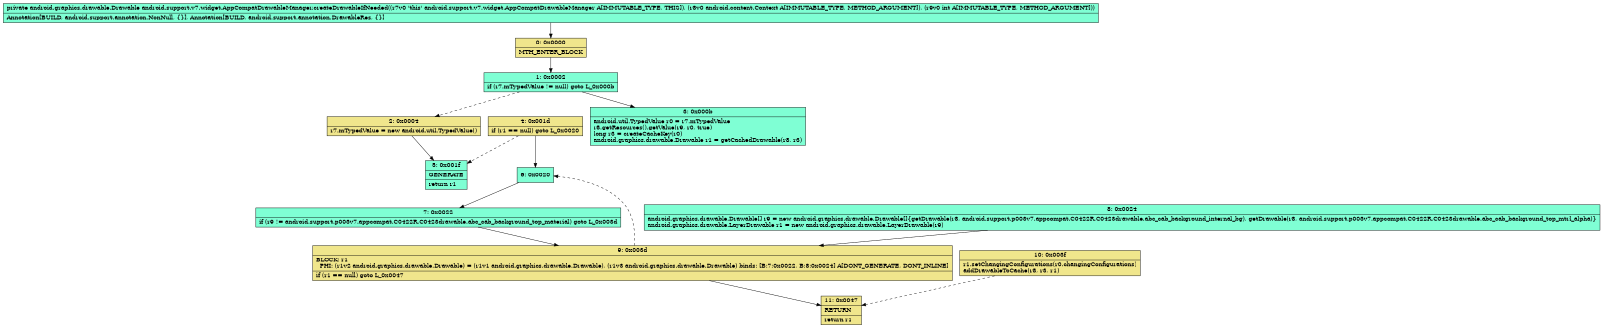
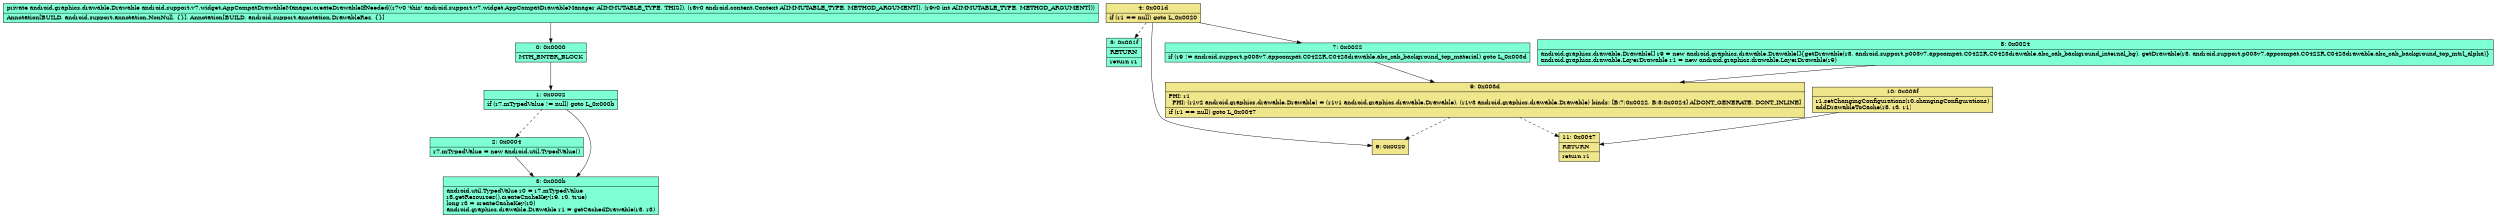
node "0: 0x0000": fillcolor khaki -> aquamarine
node "2: 0x0004": fillcolor khaki -> aquamarine
node "3: 0x000b": text "r8.getResources().getValue(r9, r0, true)" -> "r8.getResources().createCacheKey(r9, r0, true)"
edge "2: 0x0004" -> "5: 0x001f": now "2: 0x0004" -> "3: 0x000b"
node "5: 0x001f": text "GENERATE" -> "RETURN"
node "6: 0x0020": fillcolor aquamarine -> khaki
edge "6: 0x0020" -> "7: 0x0022": now "4: 0x001d" -> "7: 0x0022"
node "9: 0x003d": text "BLOCK: r1" -> "PHI: r1"
edge "10: 0x003f" -> "11: 0x0047": style dashed -> solid
edge "9: 0x003d" -> "11: 0x0047": style solid -> dashed
